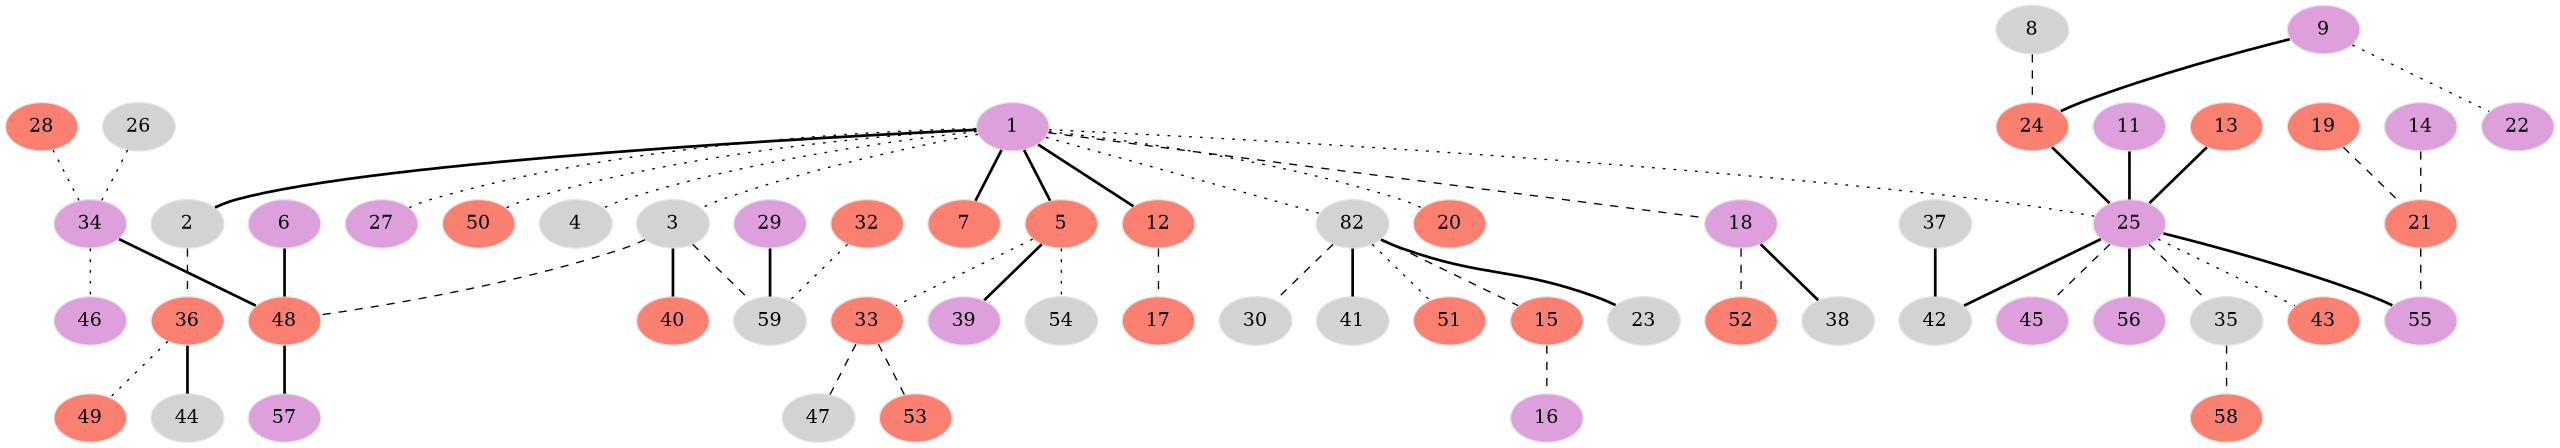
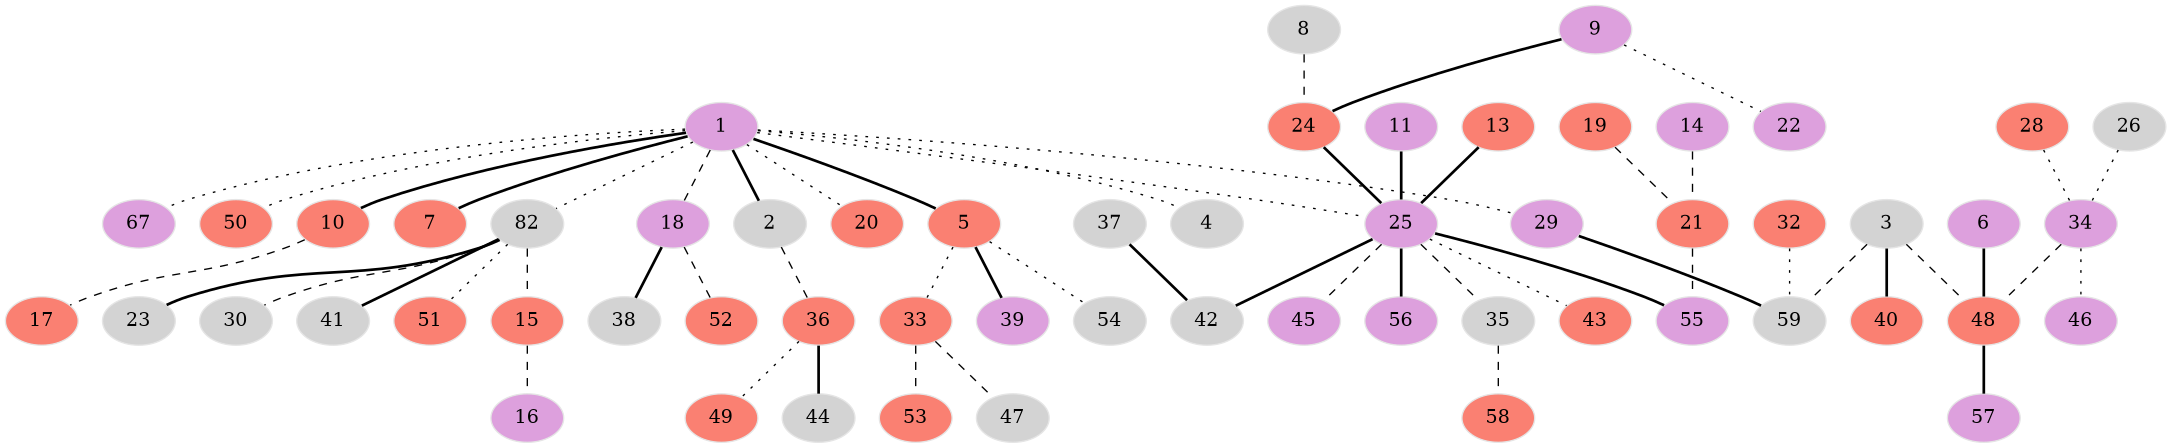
edge "1" -- "3": now "1" -- "29"
node "27": label "27" -> "67"
node "12": label "12" -> "10"
edge "34" -- "48": style bold -> dashed
